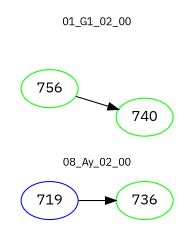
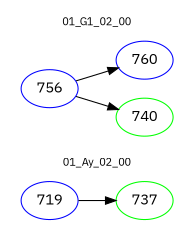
node "760": added
node "756": color green -> blue
cluster "08_Ay_02_00": label "08_Ay_02_00" -> "01_Ay_02_00"
node "736": label "736" -> "737"
